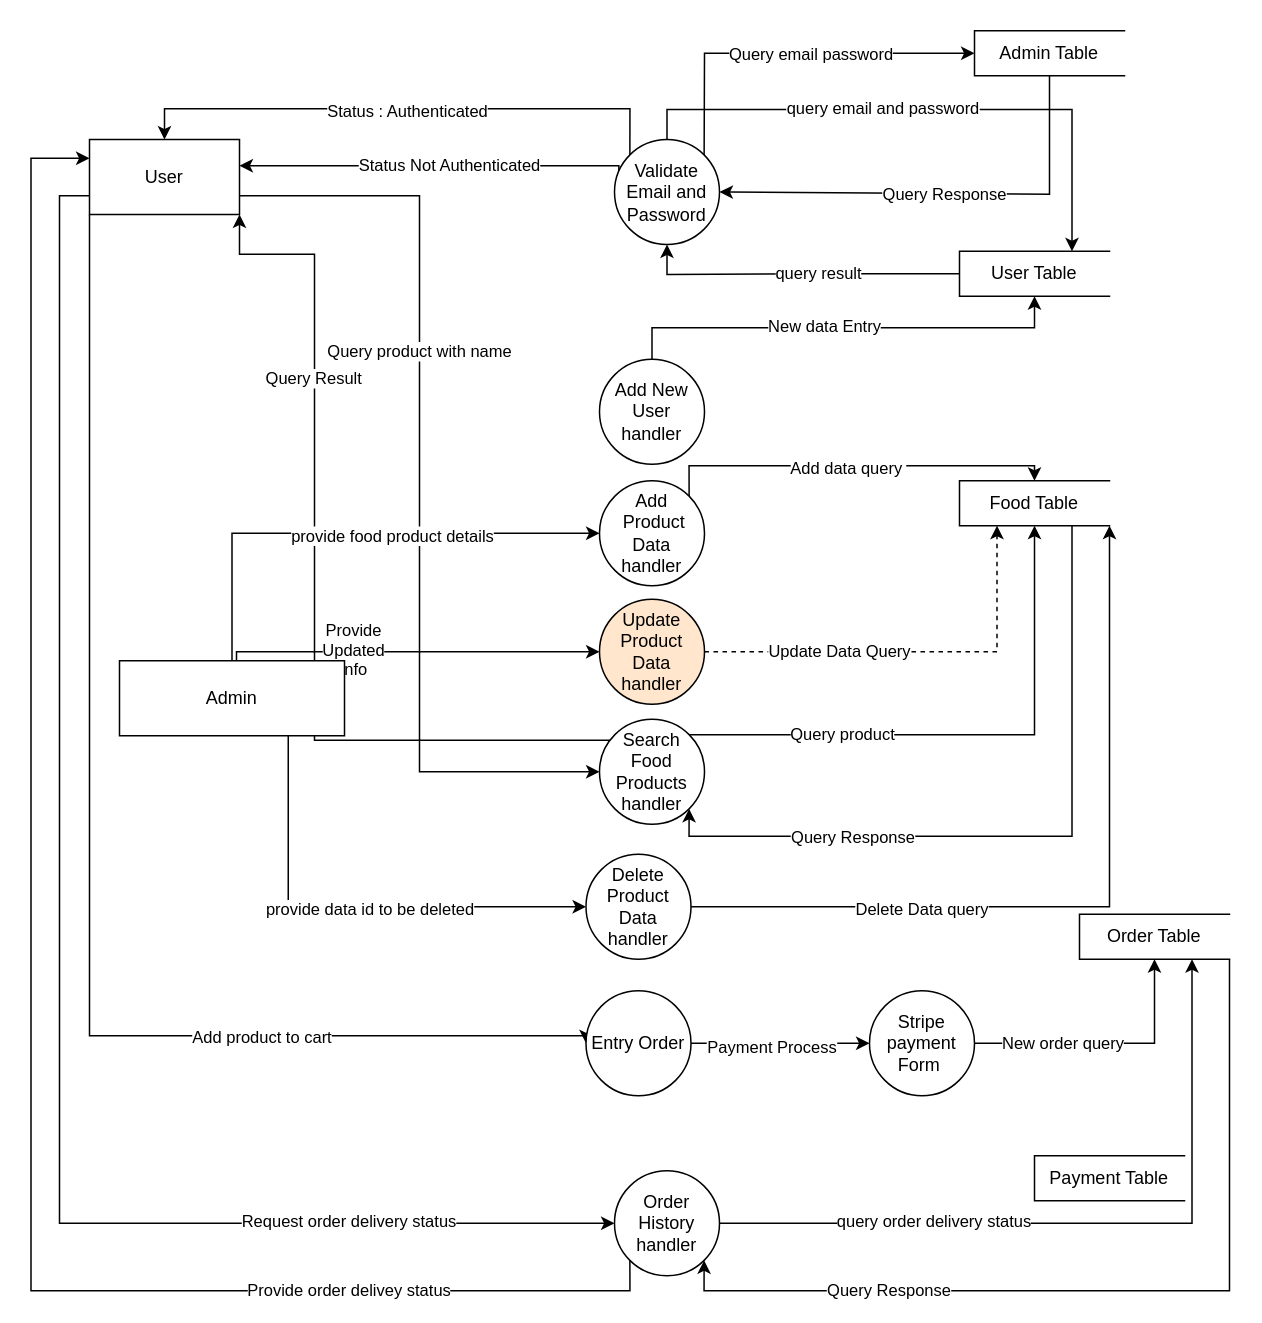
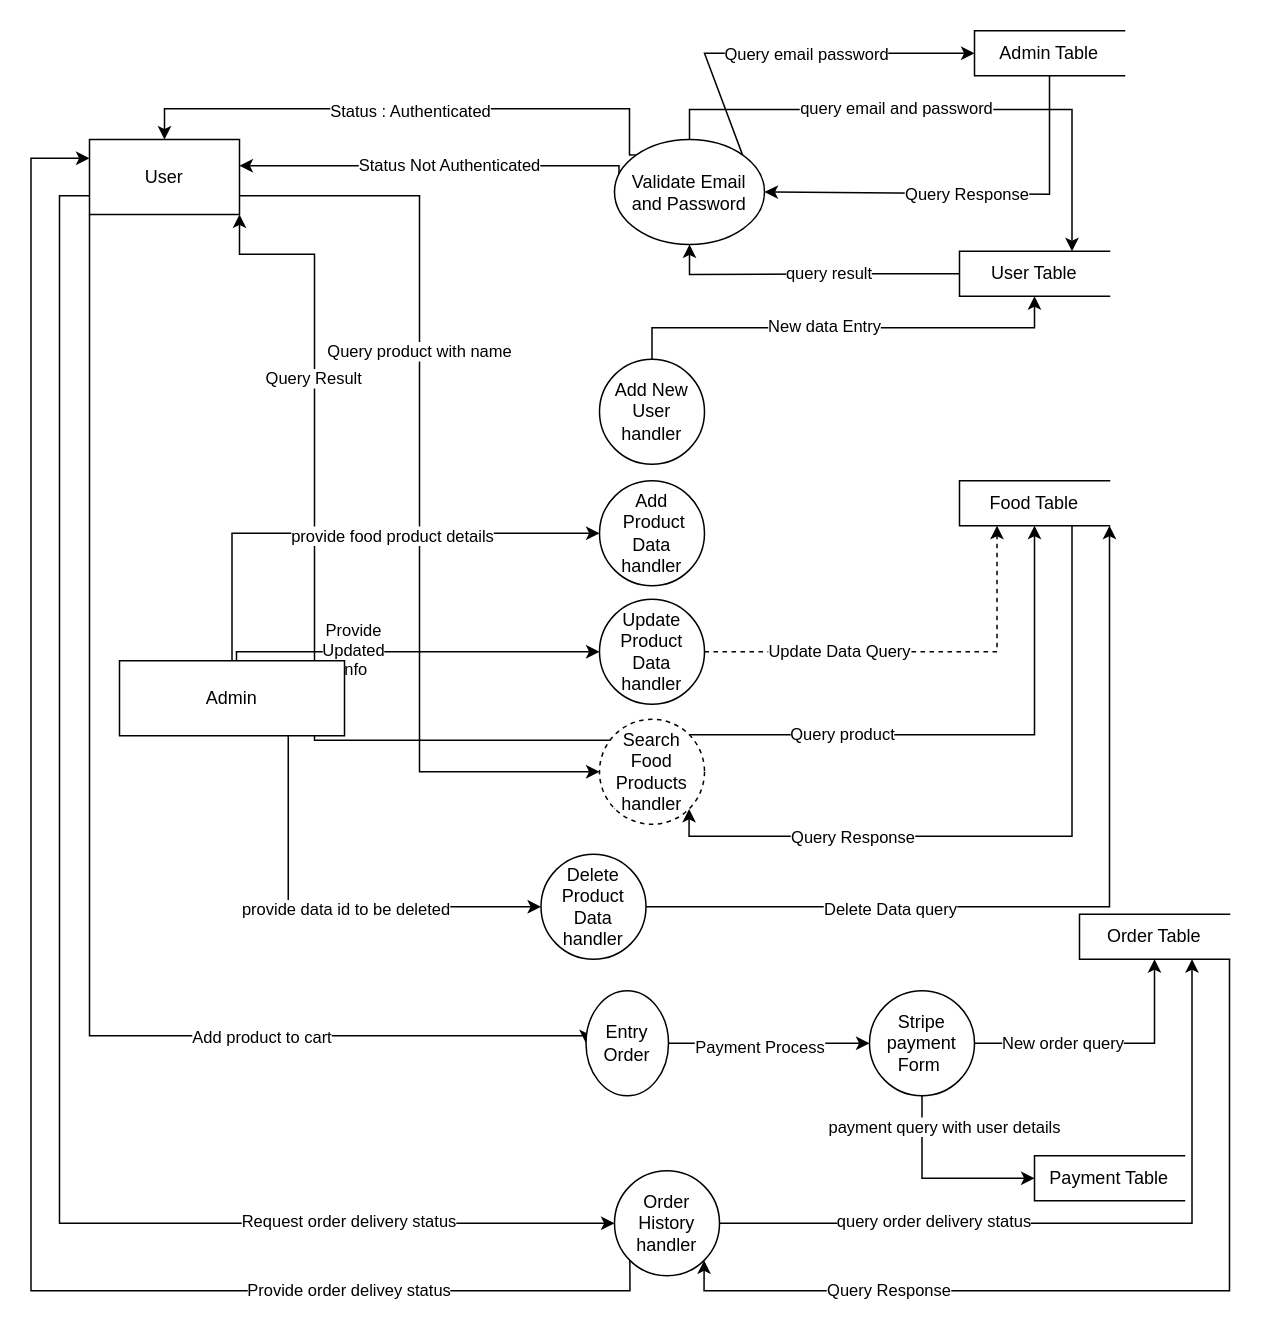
node "Validate Email and Password": size 105x105 -> 150x105
edge "Add Product Data handler" -> "Food Table": removed, label "Add data query"
node "Update Product Data handler": fillcolor #ffe6cc -> #ffffff
node "Search Food Products handler": style solid -> dashed
node "Delete Product Data handler": moved (638, 907) -> (593, 907)
node "Entry Order": size 105x105 -> 83x105
edge "Stripe payment Form" -> "Payment Table": added, label "payment query with user details"
